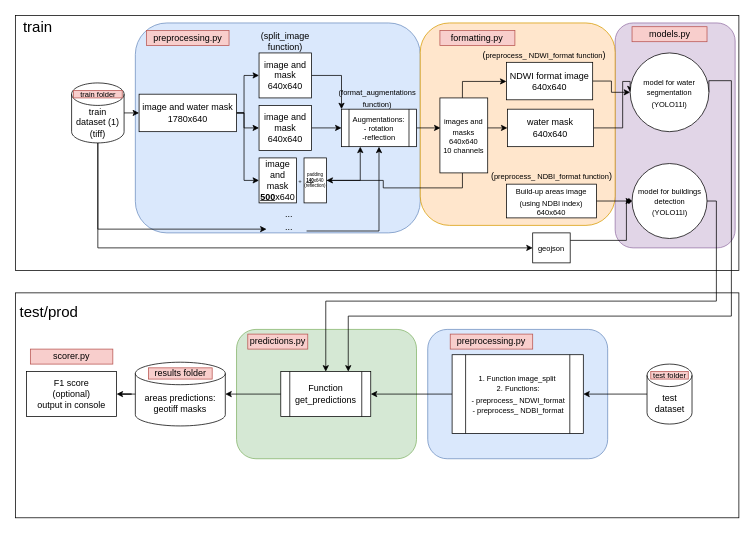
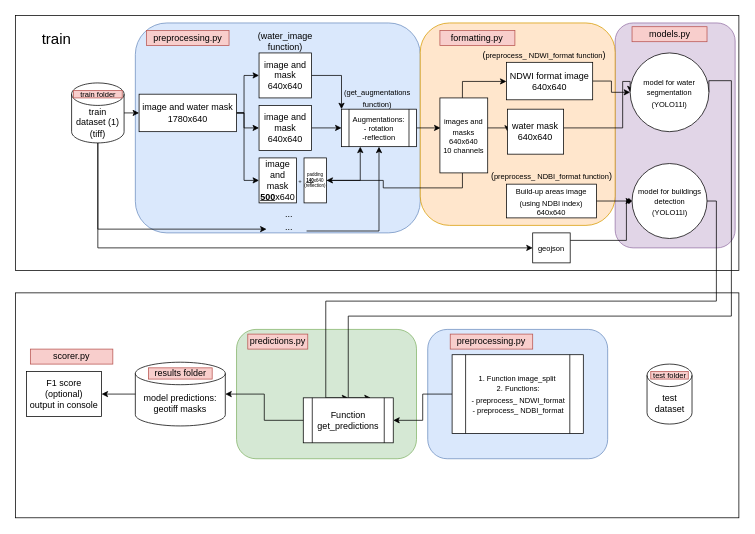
node "train": moved (38, 27) -> (57, 38)
node "(split_image function)": label "(split_image function)" -> "(water_image function)"
node "(format_augmentations function)": label "(format_augmentations function)" -> "(get_augmentations function)"
node "water mask 640x640": size 86x38 -> 56x45
node "test/prod": removed
node "F1 score (optional) output in console": size 90x45 -> 75x45
node "Function get_predictions": moved (326, 394) -> (348, 420)
edge "test dataset" -> "1. Function image_split 2. Functions: - preprocess_ NDWI_format - preprocess_ NDBI_format": removed
node "areas predictions: geotiff masks": label "areas predictions: geotiff masks" -> "model predictions: geotiff masks"
